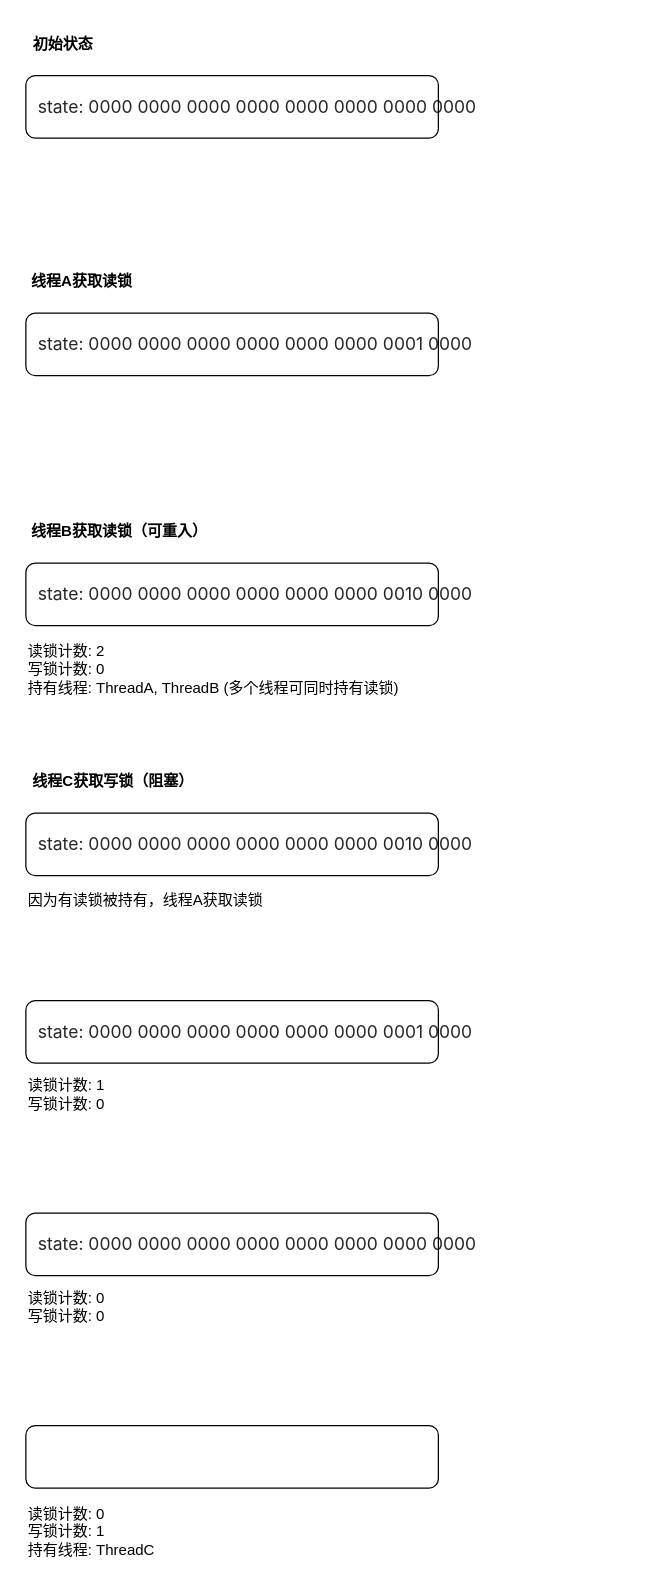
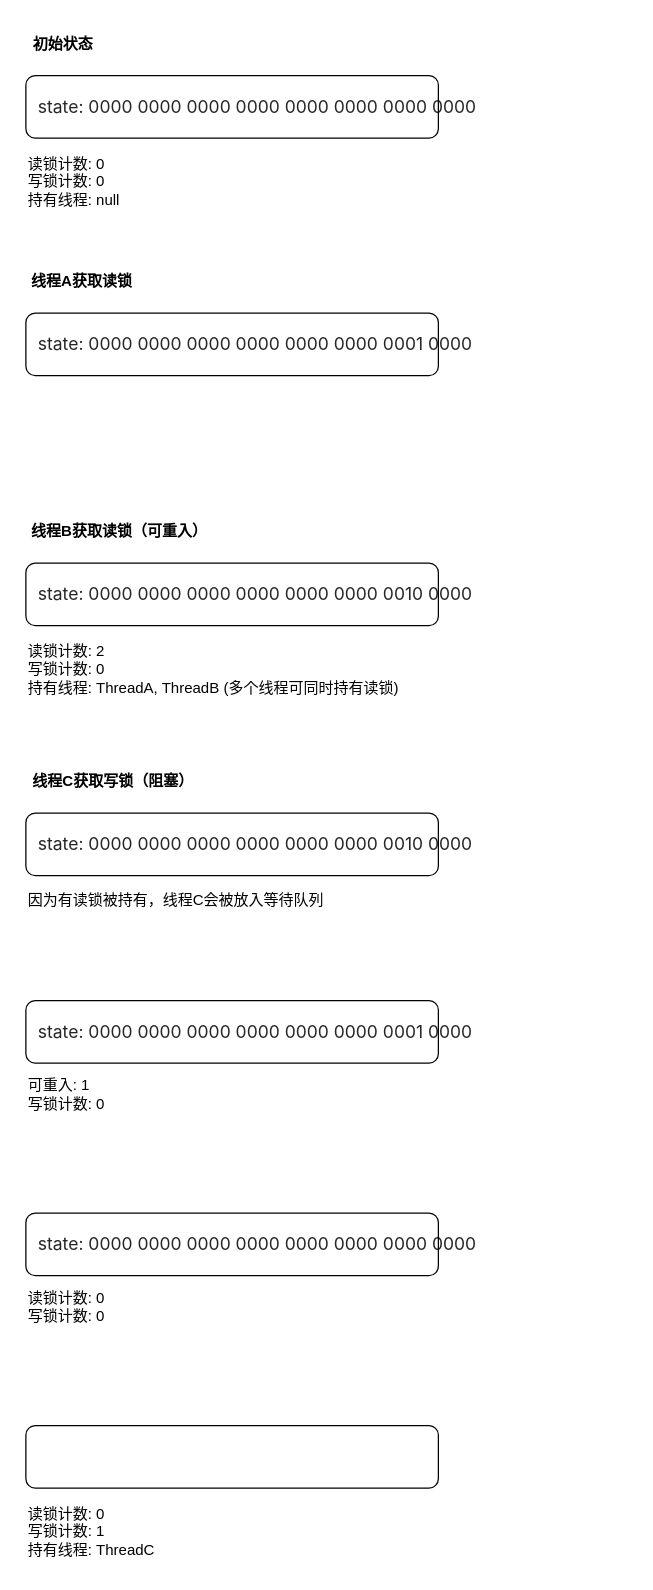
node "读锁计数: 0 写锁计数: 0 持有线程: null": added
node "因为有读锁被持有，线程A获取读锁": label "因为有读锁被持有，线程A获取读锁" -> "因为有读锁被持有，线程C会被放入等待队列"
node "读锁计数: 1 写锁计数: 0": label "读锁计数: 1 写锁计数: 0" -> "可重入: 1 写锁计数: 0"
